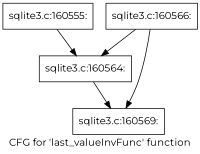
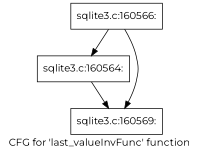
node "sqlite3.c:160555:": removed
